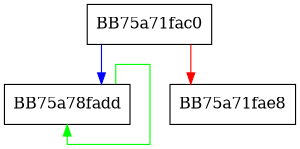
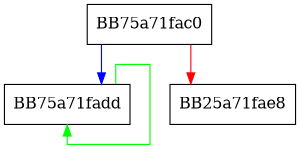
node "BB75a78fadd": label "BB75a78fadd" -> "BB75a71fadd"
node "BB75a71fae8": label "BB75a71fae8" -> "BB25a71fae8"
